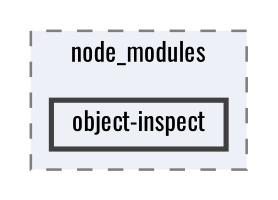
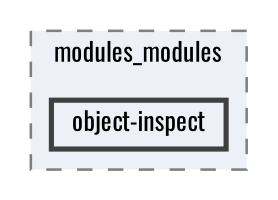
cluster "node_modules": label "node_modules" -> "modules_modules"
